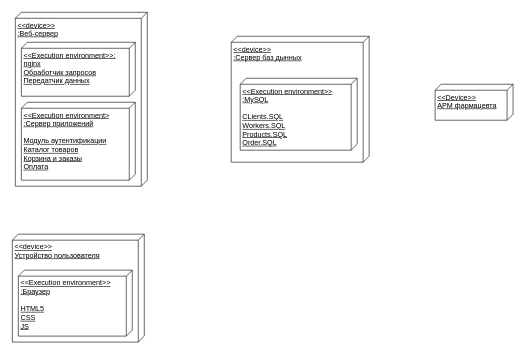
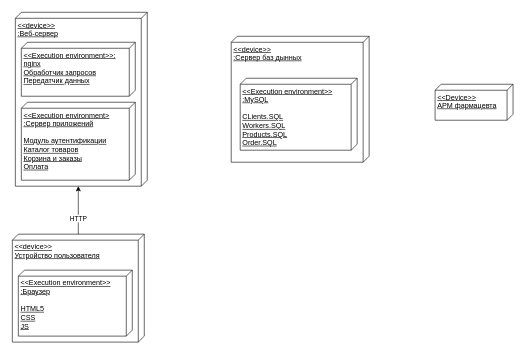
edge "<<device>> Устройство пользователя" -> "<<device>> :Веб-сервер": added, label "HTTP"
